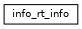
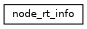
node "info_rt_info": label "info_rt_info" -> "node_rt_info"
